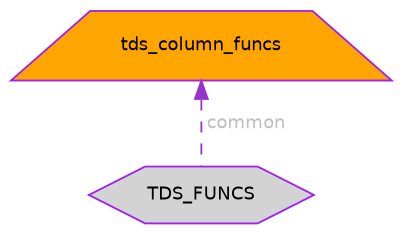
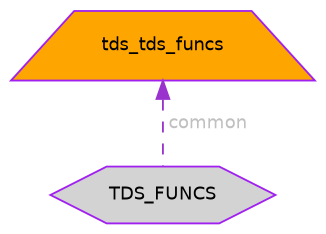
node "tds_column_funcs": label "tds_column_funcs" -> "tds_tds_funcs"
